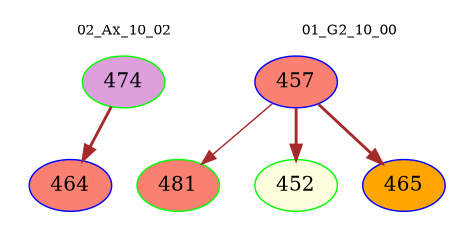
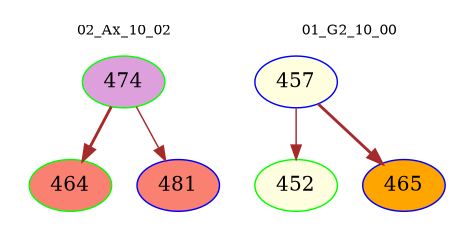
node "457": fillcolor salmon -> lightyellow
edge "457" -> "481": now "474" -> "481"
edge "457" -> "452": style bold -> solid
node "464": color blue -> green
node "481": color green -> blue
